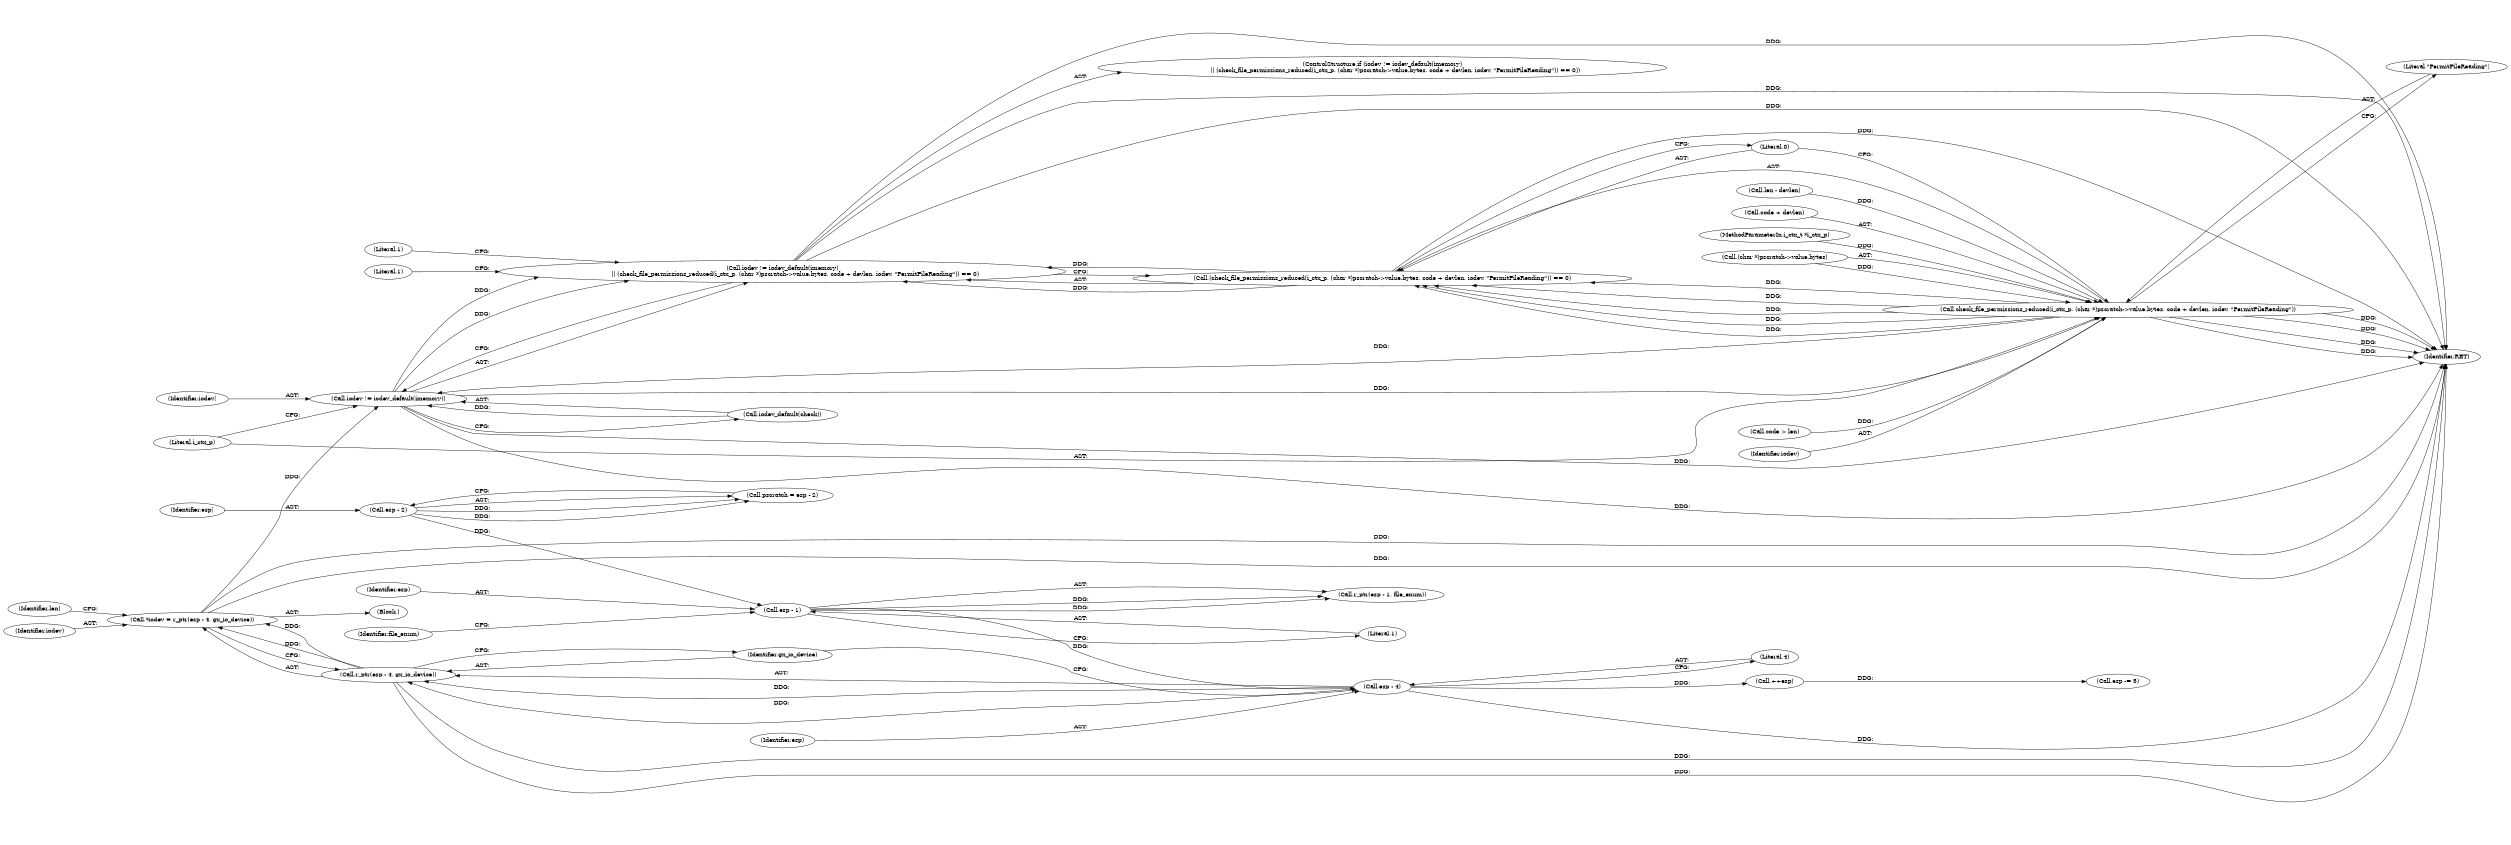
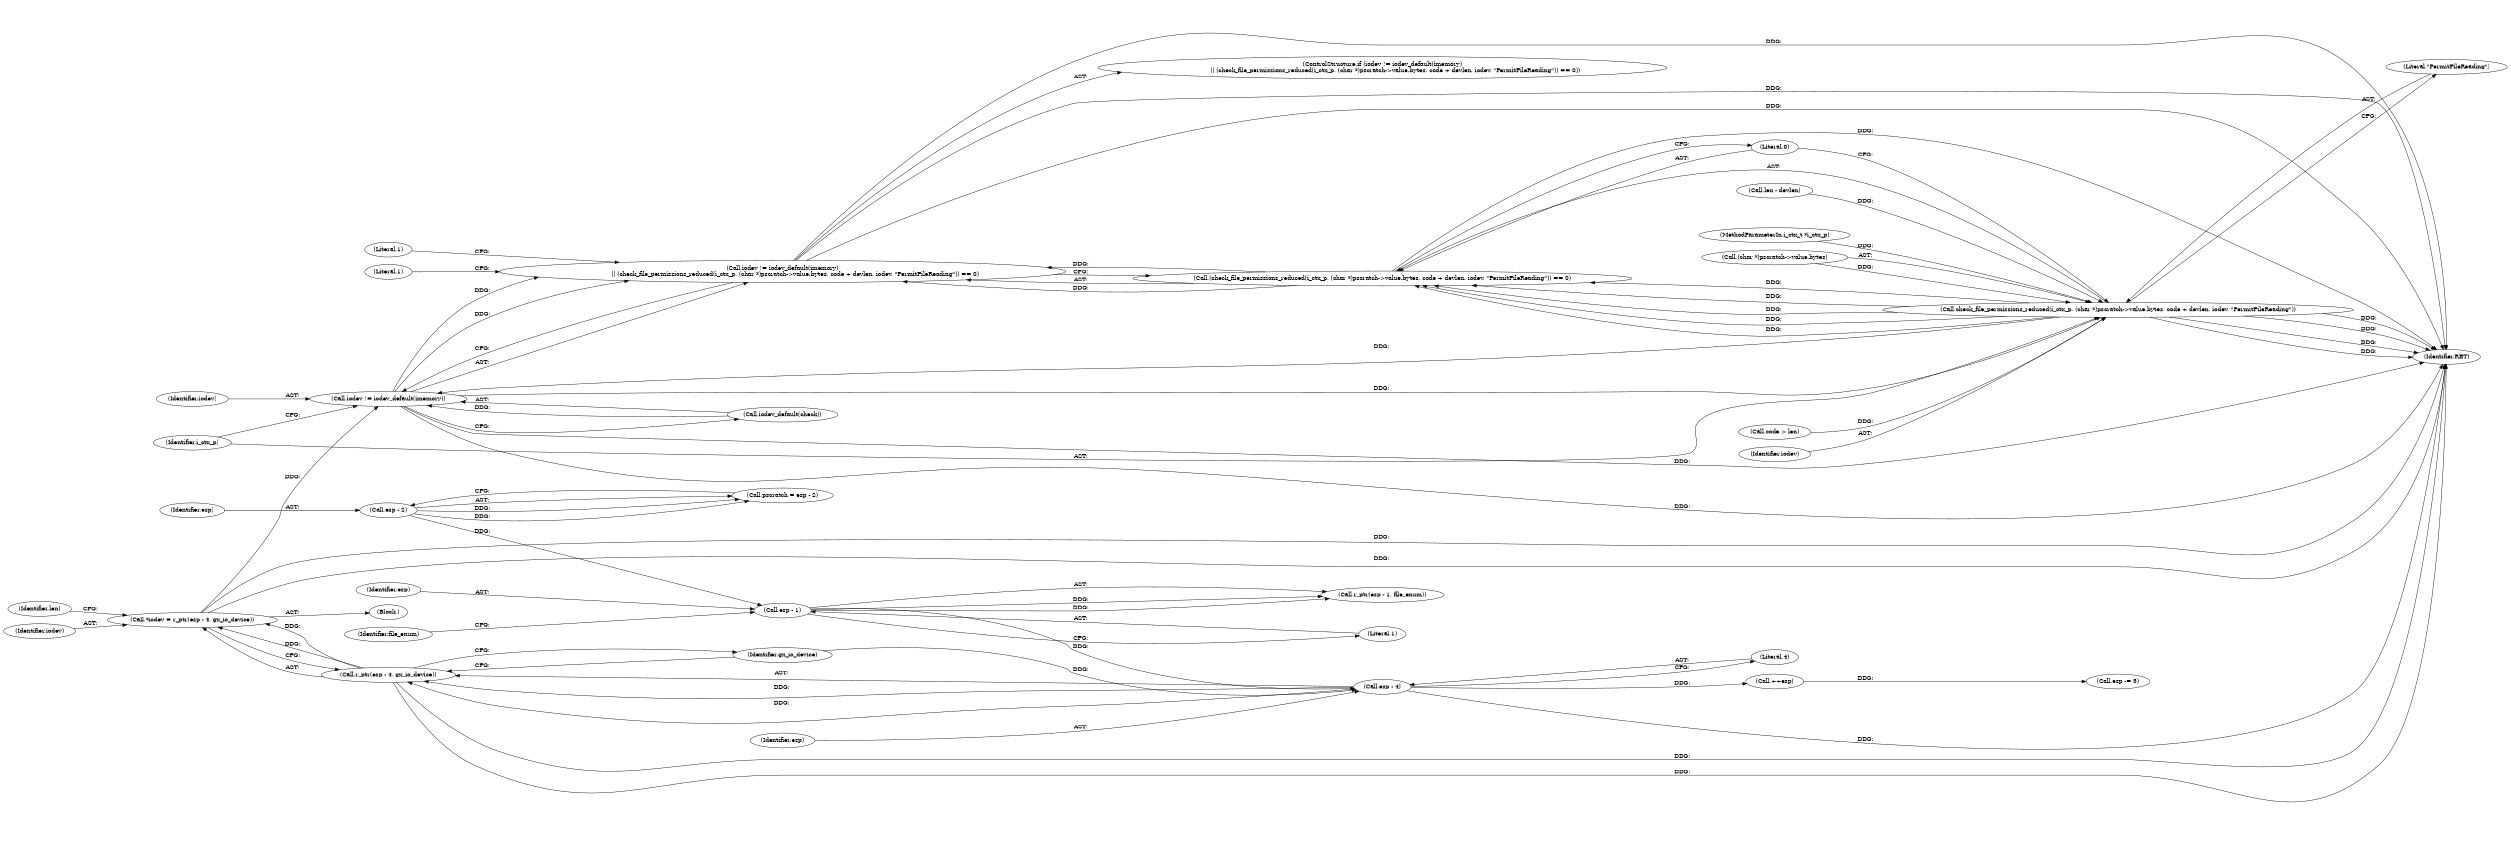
node "(Call,code + devlen)": removed
node "(Literal,i_ctx_p)": label "(Literal,i_ctx_p)" -> "(Identifier,i_ctx_p)"
edge "(Identifier,gx_io_device)" -> "(Call,r_ptr(esp - 4, gx_io_device))": label "AST: " -> "CFG: "
edge "(Identifier,gx_io_device)" -> "(Call,esp - 4)": label "CFG: " -> "DDG: "
